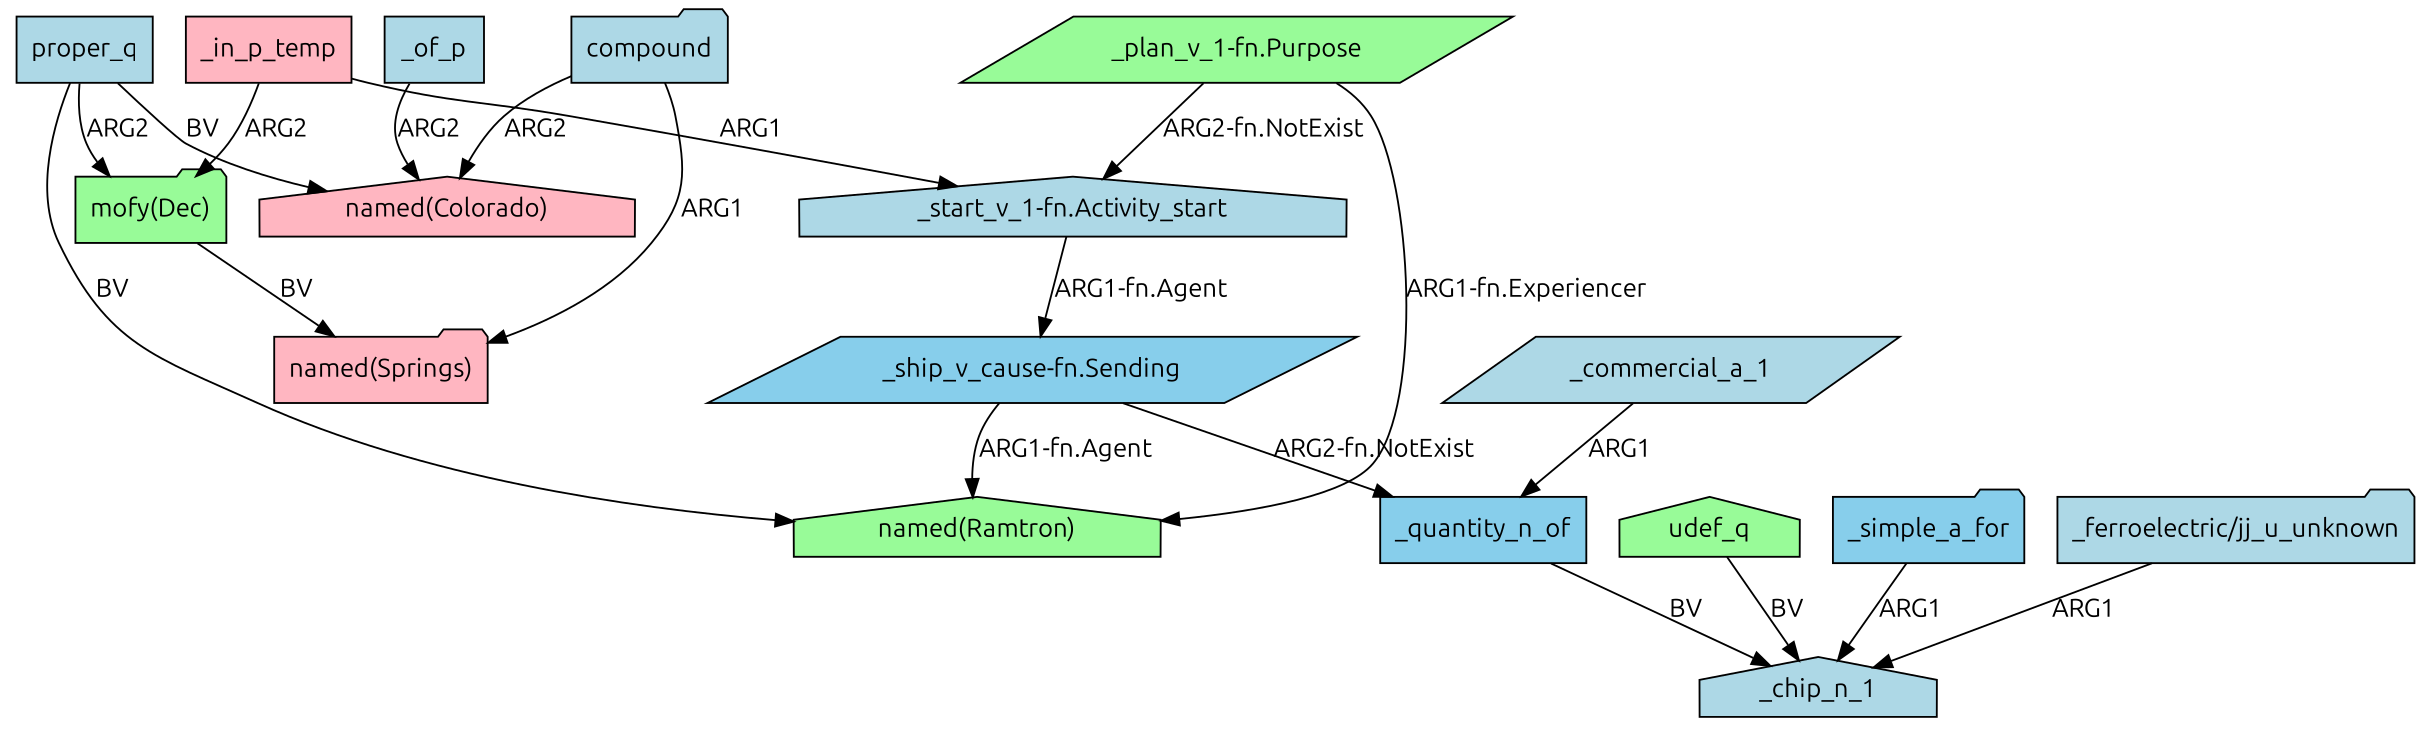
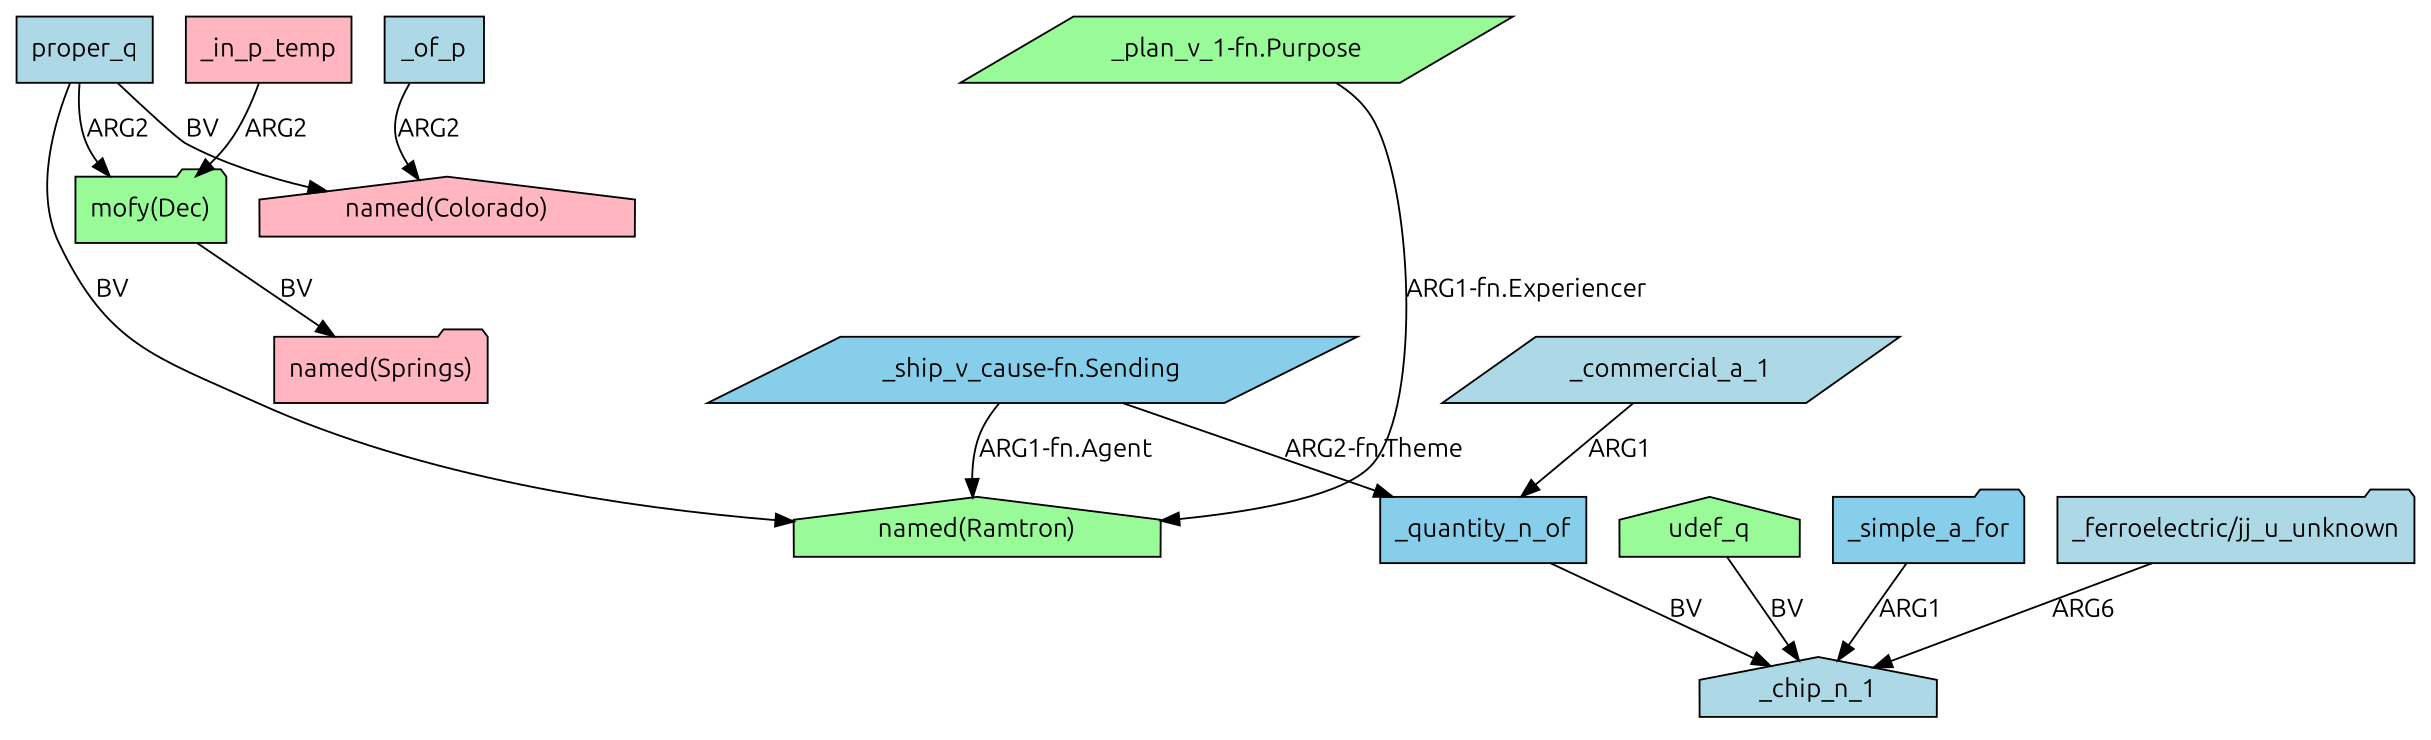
node "compound": removed
node "_start_v_1-fn.Activity_start": removed
edge "_ship_v_cause-fn.Sending" -> "_quantity_n_of": label "ARG2-fn.NotExist" -> "ARG2-fn.Theme"
edge "_ferroelectric/jj_u_unknown" -> "_chip_n_1": label "ARG1" -> "ARG6"
